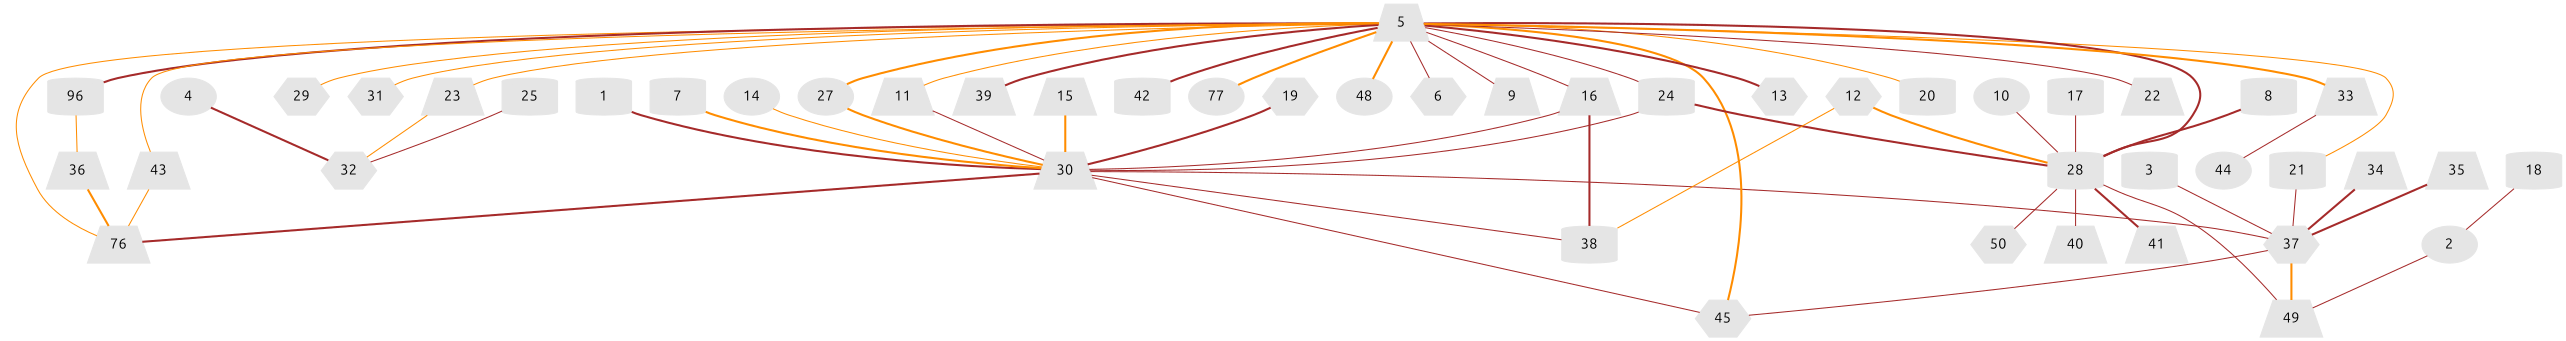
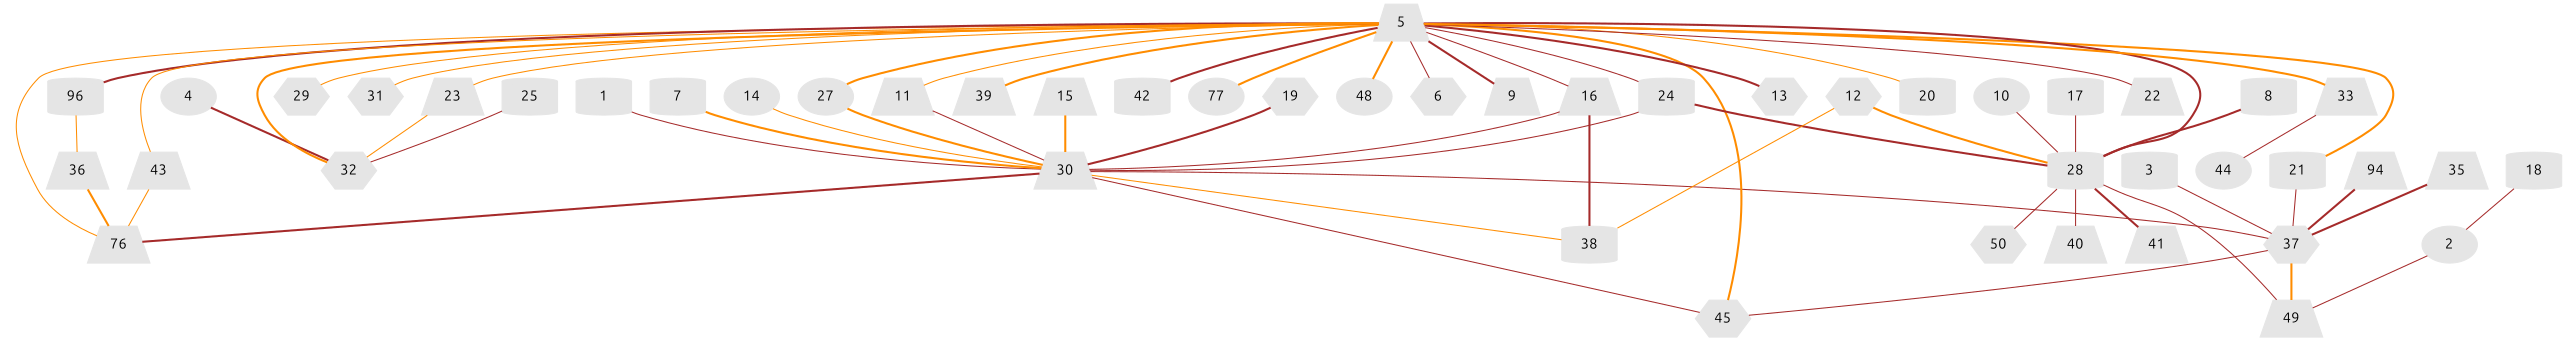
edge "5" -- "39": color brown -> darkorange
edge "5" -- "21": style solid -> bold
edge "5" -- "32": added
edge "5" -- "9": style solid -> bold
edge "1" -- "30": style bold -> solid
node "34": label "34" -> "94"
edge "30" -- "38": color brown -> darkorange
